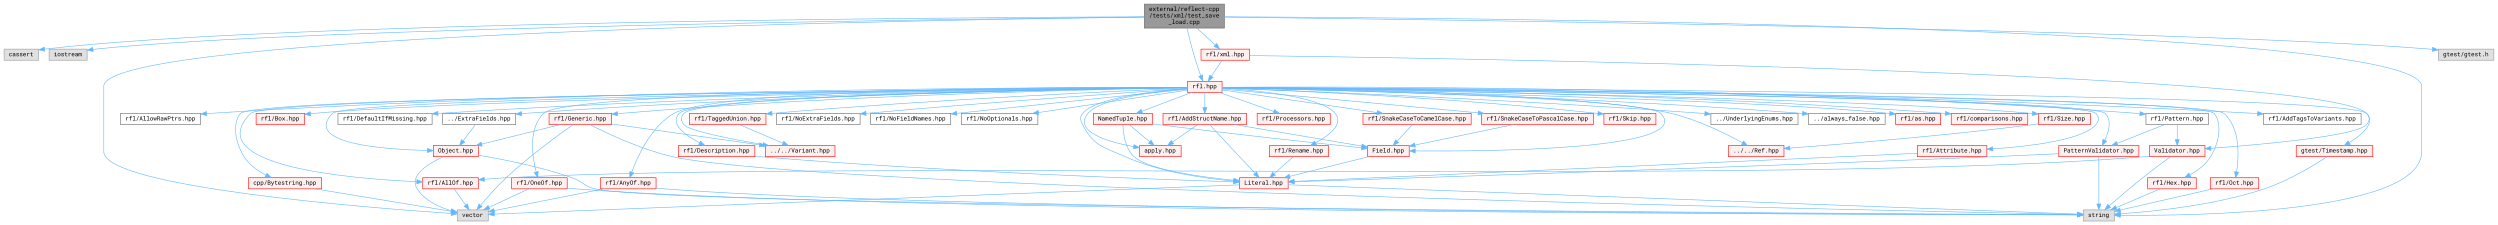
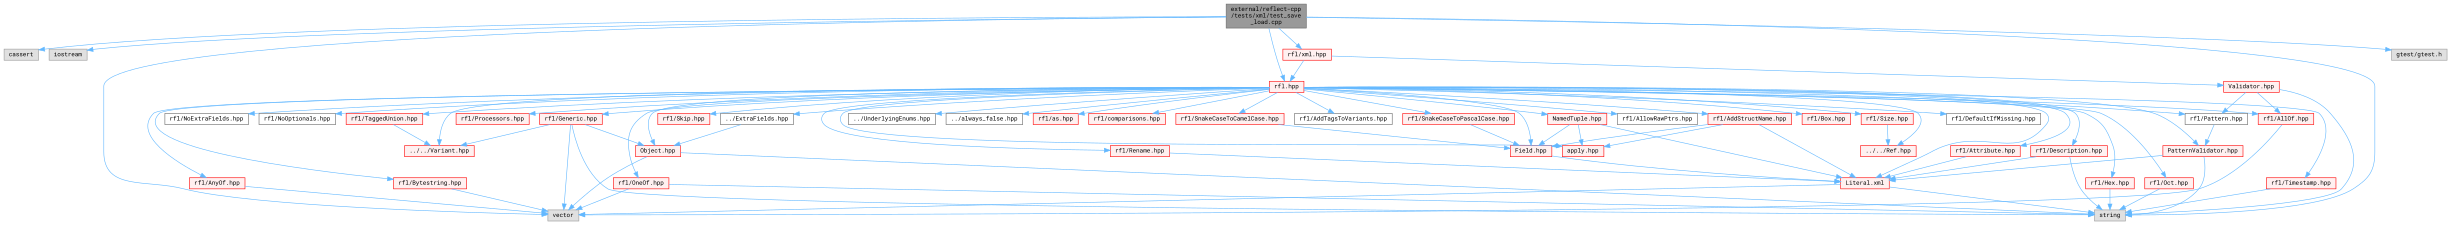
node "rfl/NoFieldNames.hpp": removed
edge "rfl/Pattern.hpp" -> "Validator.hpp": reversed
node "gtest/Timestamp.hpp": label "gtest/Timestamp.hpp" -> "rfl/Timestamp.hpp"
node "cpp/Bytestring.hpp": label "cpp/Bytestring.hpp" -> "rfl/Bytestring.hpp"
node "Literal.hpp": label "Literal.hpp" -> "Literal.xml"
edge "rfl/AnyOf.hpp" -> "string": now "rfl/Description.hpp" -> "string"
